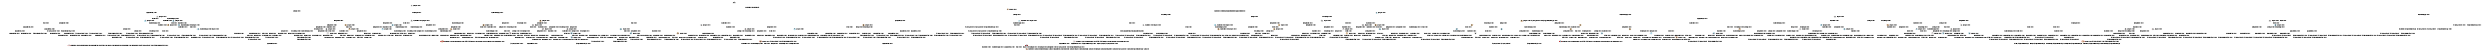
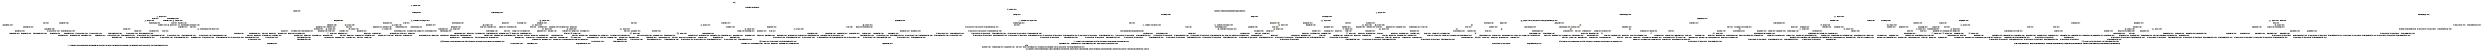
edge "s0" -> "s77": now "s0" -> "s1"
edge "s54" -> "s47": now "s75" -> "s47"
